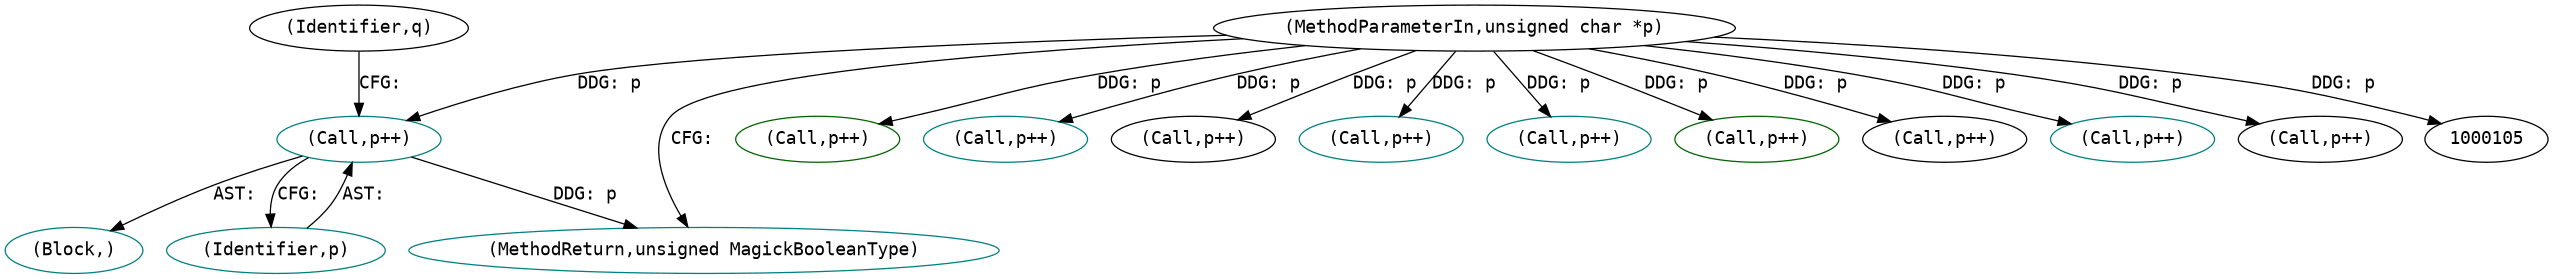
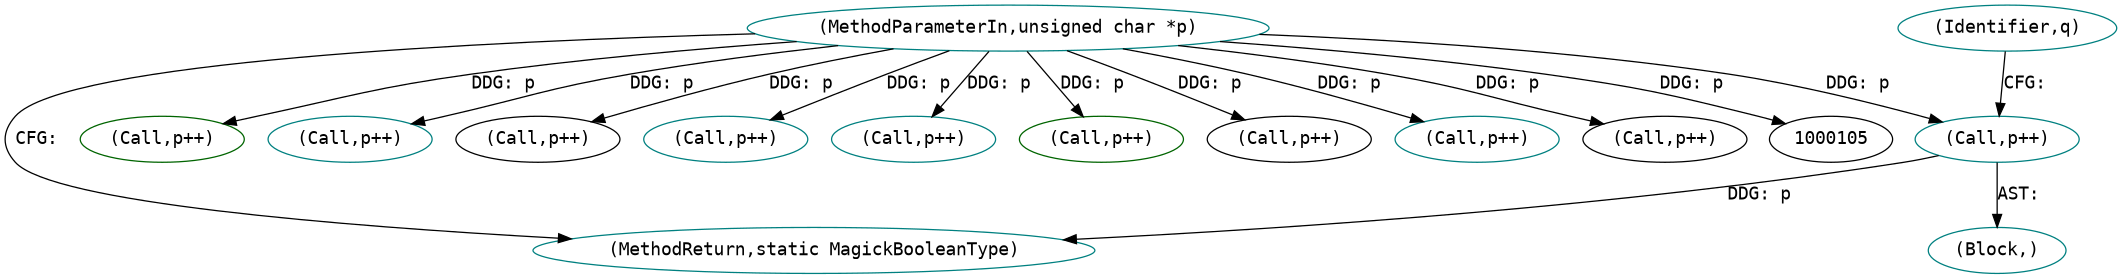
node "(Identifier,q)": color black -> teal
node "(MethodParameterIn,unsigned char *p)": color black -> teal
node "(Identifier,p)": removed
node "(MethodReturn,unsigned MagickBooleanType)": label "(MethodReturn,unsigned MagickBooleanType)" -> "(MethodReturn,static MagickBooleanType)"
